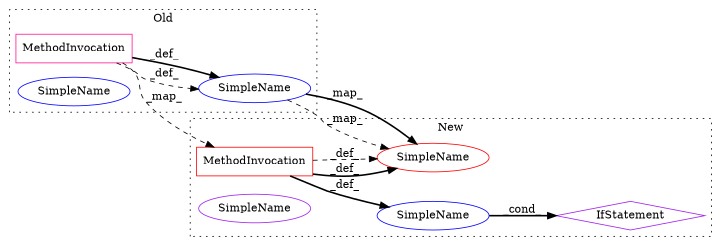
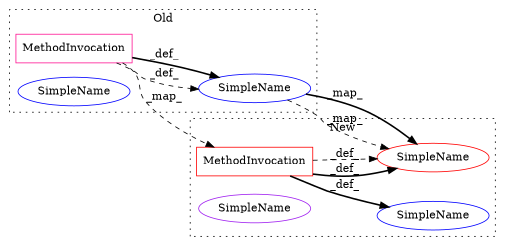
node "IfStatement": removed
